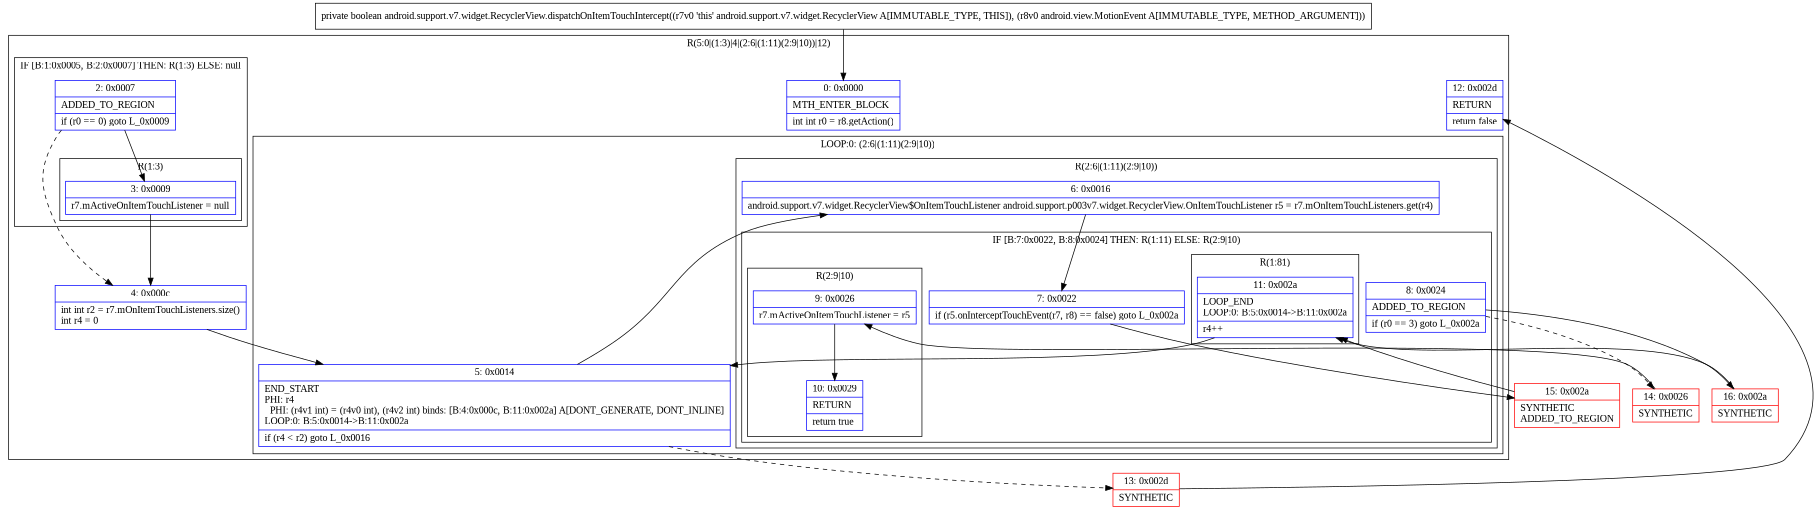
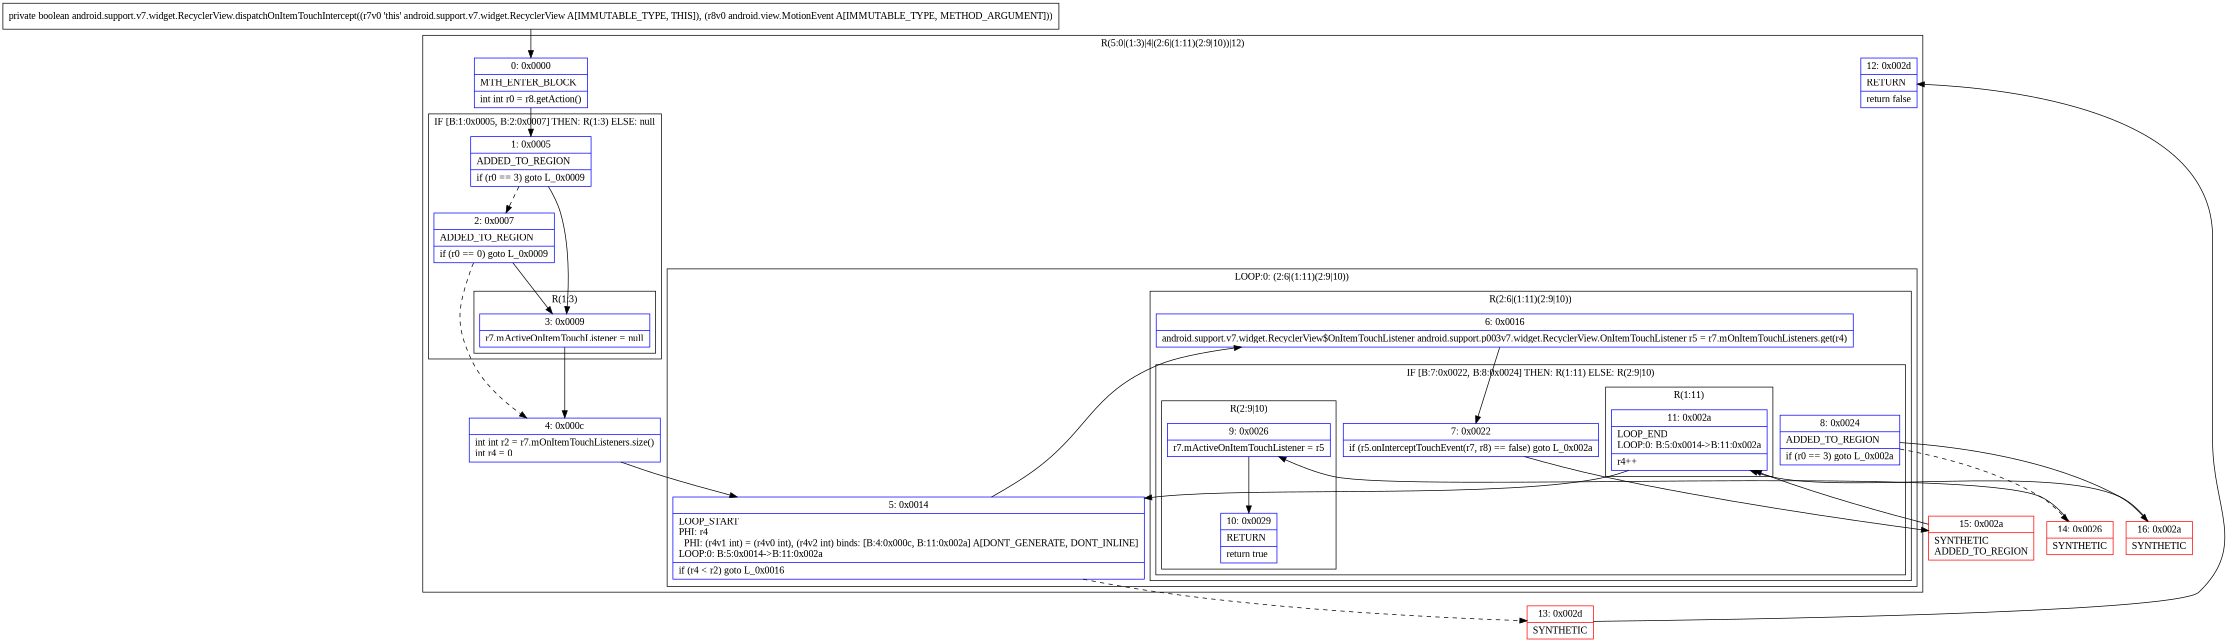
node "1: 0x0005": added
cluster "R(1:81)": label "R(1:81)" -> "R(1:11)"
node "5: 0x0014": text "END_START" -> "LOOP_START"
